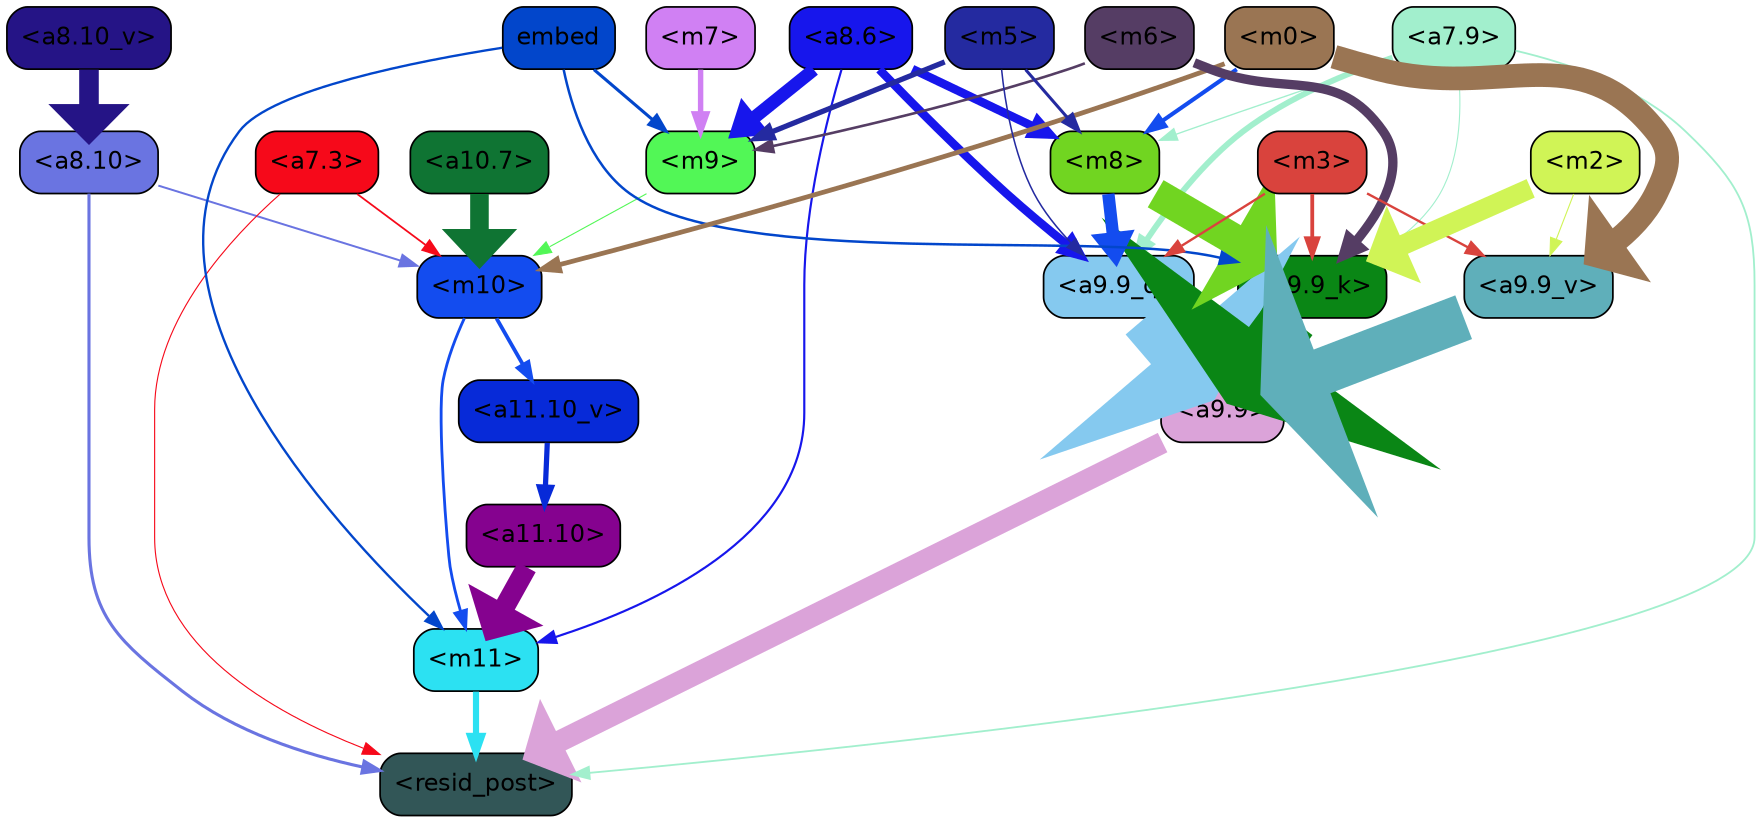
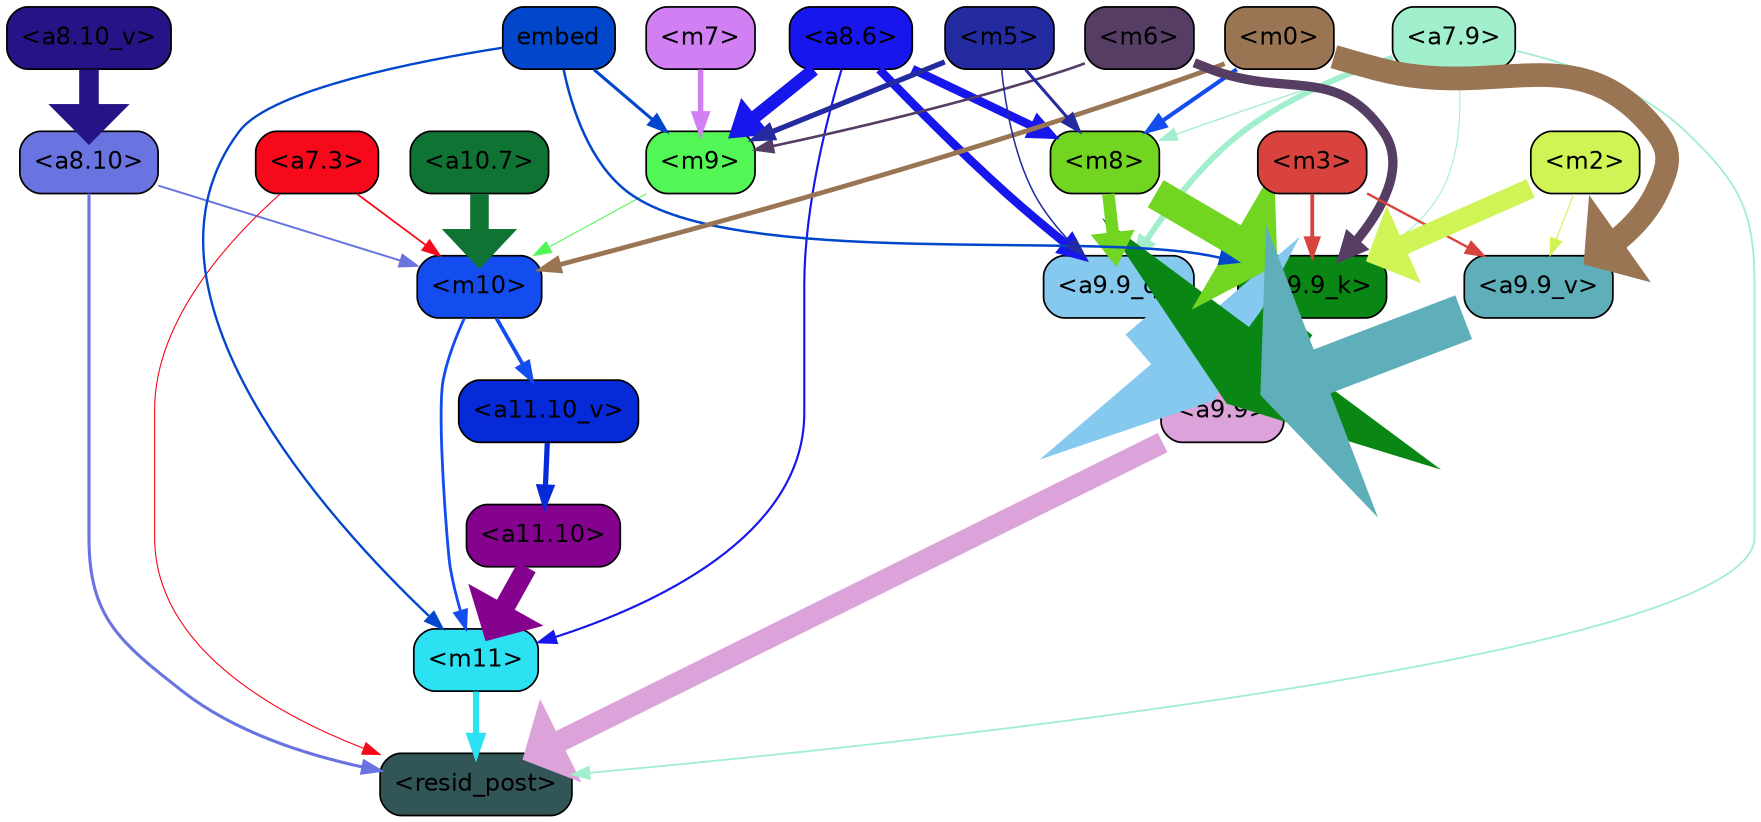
edge "<m8>" -> "<a9.9_q>": color #134cef -> #71d521
edge "<m3>" -> "<a9.9_q>": removed
